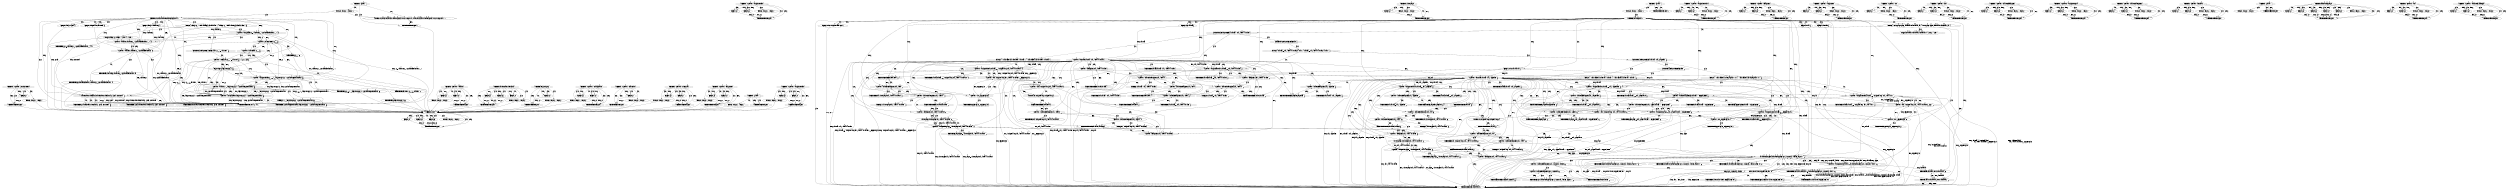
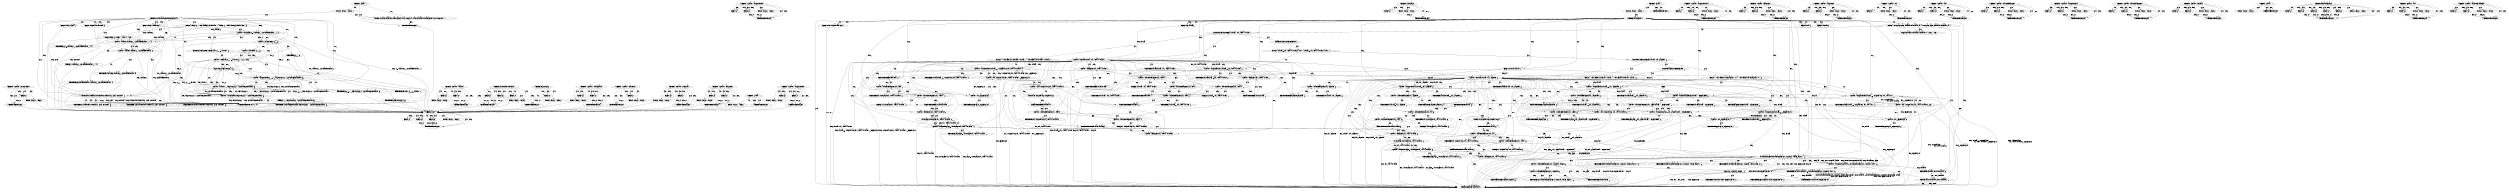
edge "(<operator>.indirection,*p++)" -> "(<operator>.postIncrement,p++)": removed, label "AST:"
node "(LITERAL,1,rdma_resp + rpcrdma_fixed_maxsz + 1)": added
edge "(<operator>.lessThan,xdr_off < xdr->head[0].iov_len)" -> "(<operator>.lessThan,xdr_off < xdr->page_len)": label "CDG: " -> "MASK: "
edge "(<operator>.lessThan,xdr_off < xdr->page_len)" -> "(<operator>.arithmeticShiftRight,xdr_off >> PAGE_SHIFT)": label "CDG: " -> "SHIFT: "
edge "(FIELD_IDENTIFIER,page_base,page_base)" -> "(<operator>.indirectFieldAccess,xdr->page_base)": label "CFG: " -> "DDG: p1"
edge "(min_t,min_t(size_t, PAGE_SIZE, len))" -> "(IDENTIFIER,size_t,min_t(size_t, PAGE_SIZE, len))": reversed
